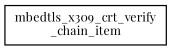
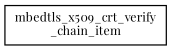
node "mbedtls_x309_crt_verify _chain_item": label "mbedtls_x309_crt_verify _chain_item" -> "mbedtls_x509_crt_verify _chain_item"
